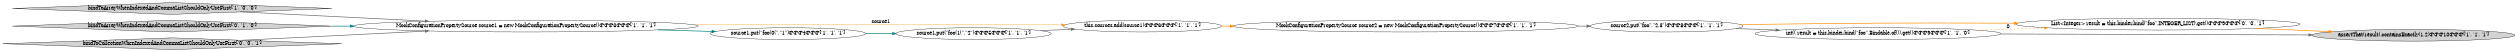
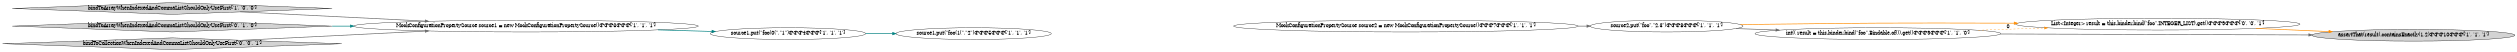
node "this.sources.add(source1)@@@6@@@['1', '1', '1']": removed
